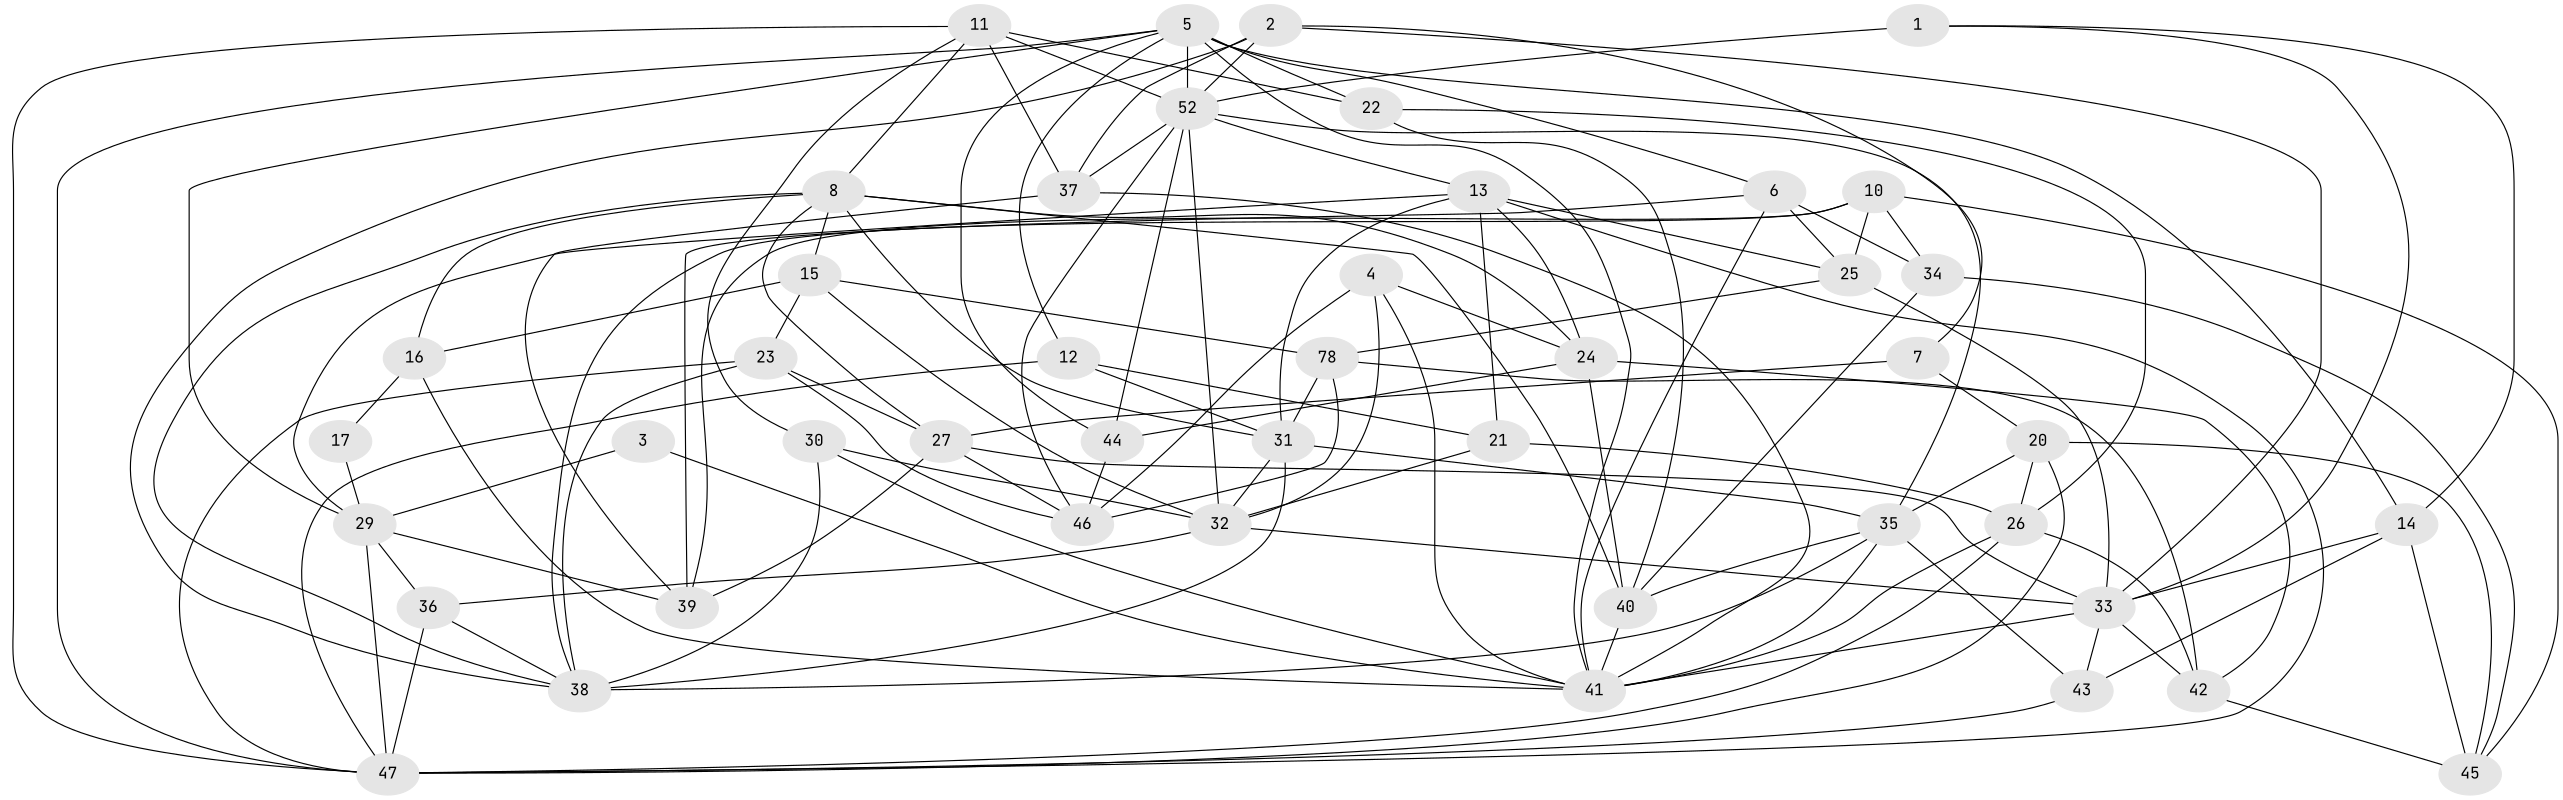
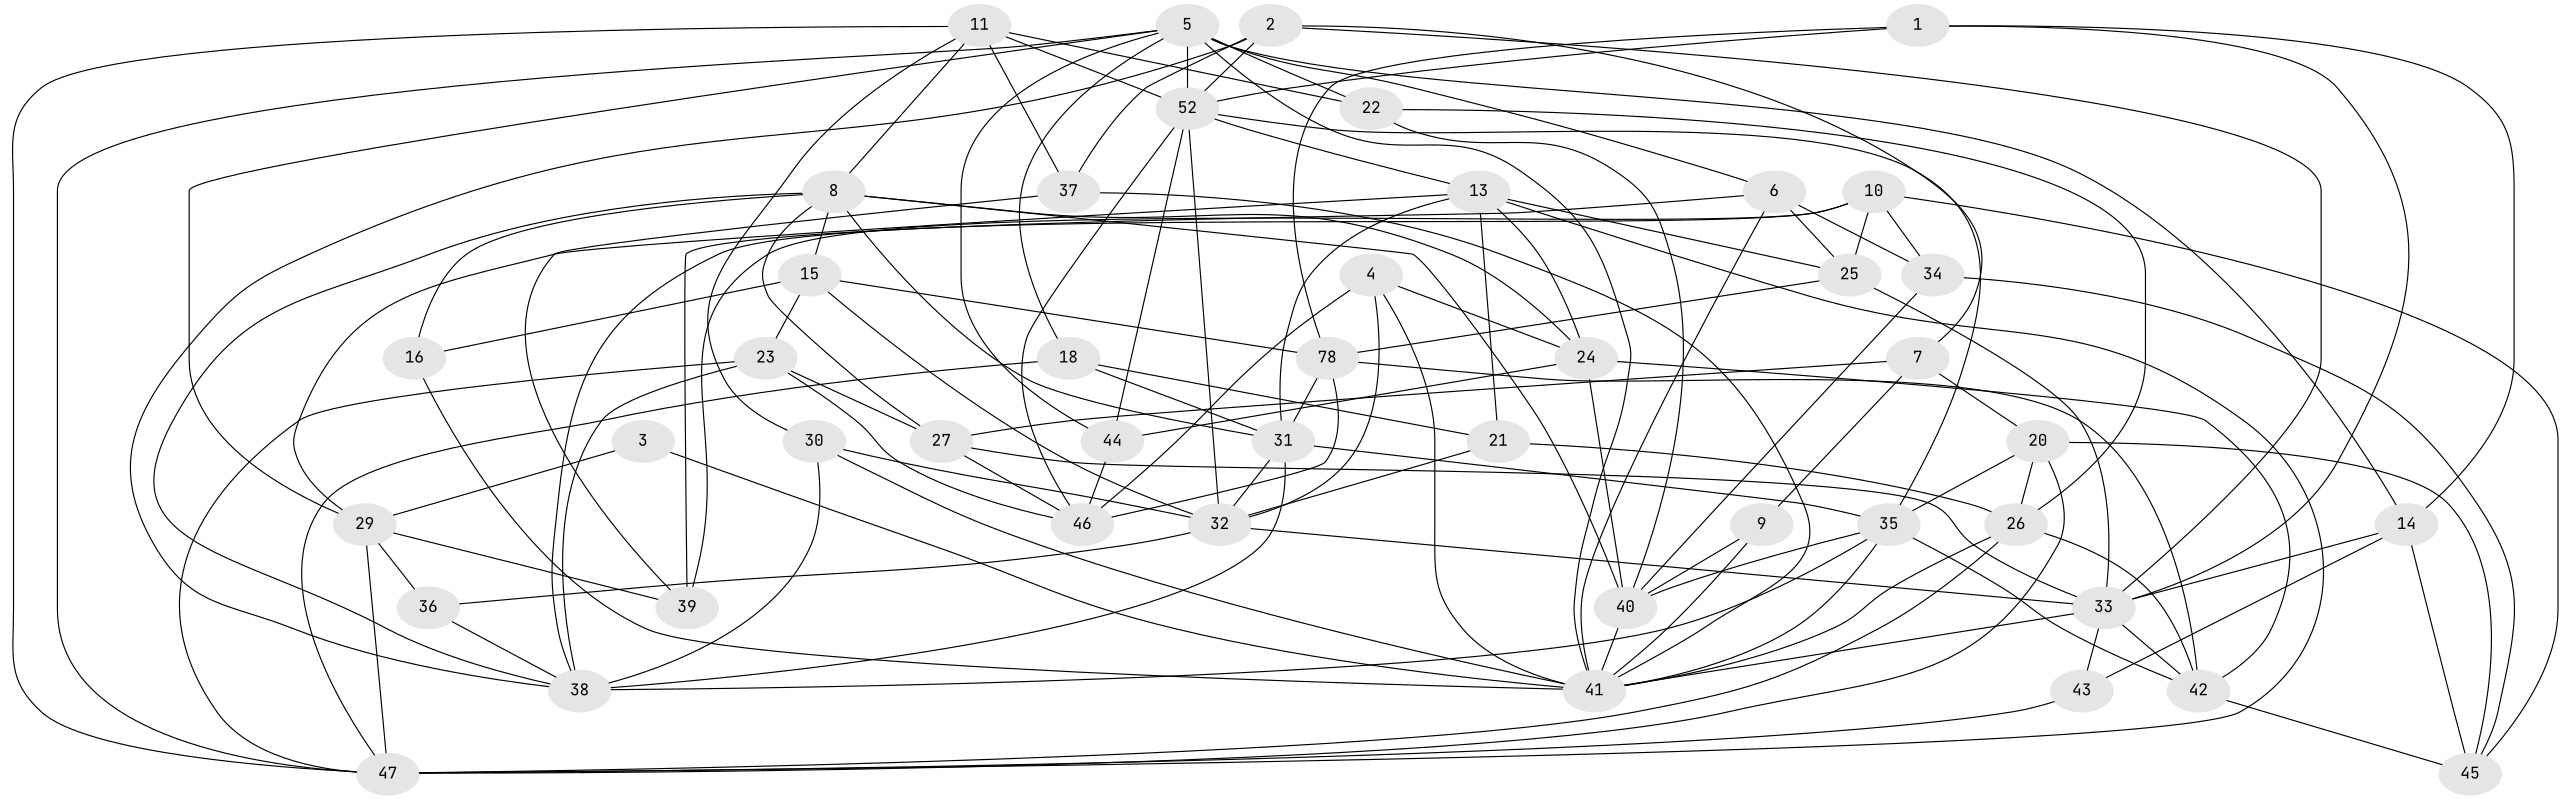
edge "1" -- "78": added
edge "52" -- "37": removed
node "12": label "12" -> "18"
node "17": removed
node "9": added
edge "27" -- "39": removed
edge "35" -- "43": now "35" -- "42"
edge "36" -- "47": removed
